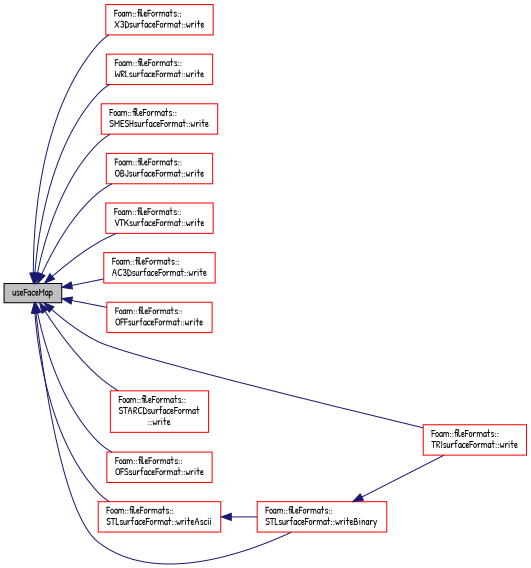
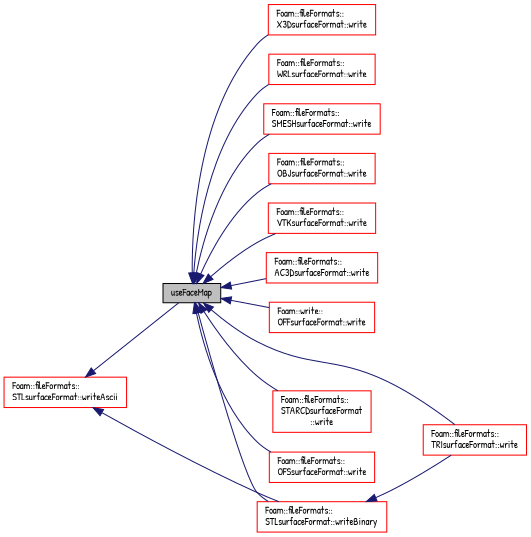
node "Foam::fileFormats:: OFFsurfaceFormat::write": label "Foam::fileFormats:: OFFsurfaceFormat::write" -> "Foam::write:: OFFsurfaceFormat::write"
edge "Foam::fileFormats:: STLsurfaceFormat::writeAscii" -> "useFaceMap": reversed
